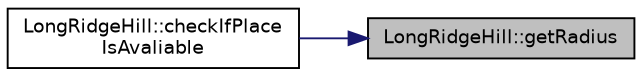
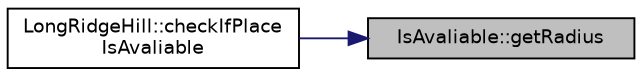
node "LongRidgeHill::getRadius": label "LongRidgeHill::getRadius" -> "IsAvaliable::getRadius"
